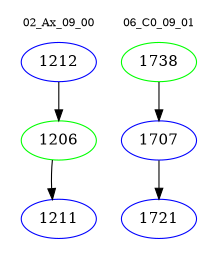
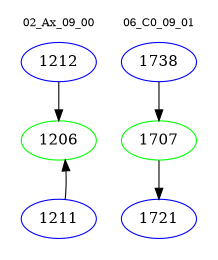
node "1738": color green -> blue
node "1707": color blue -> green
edge "1206" -> "1211": reversed
